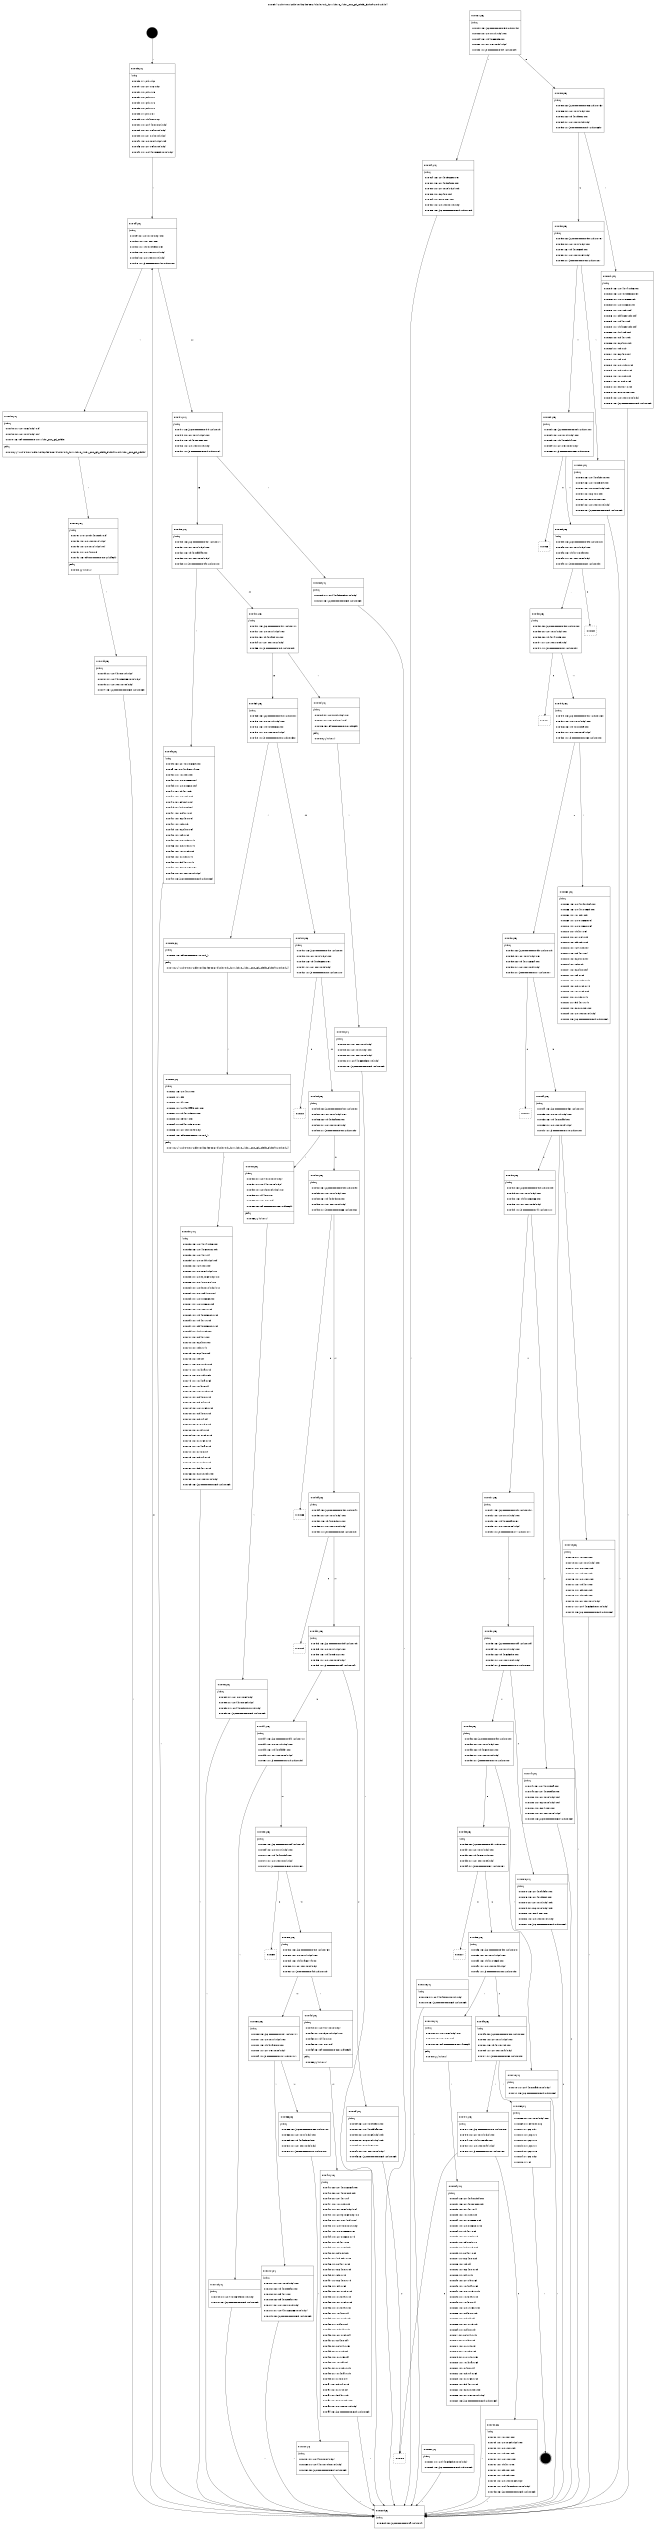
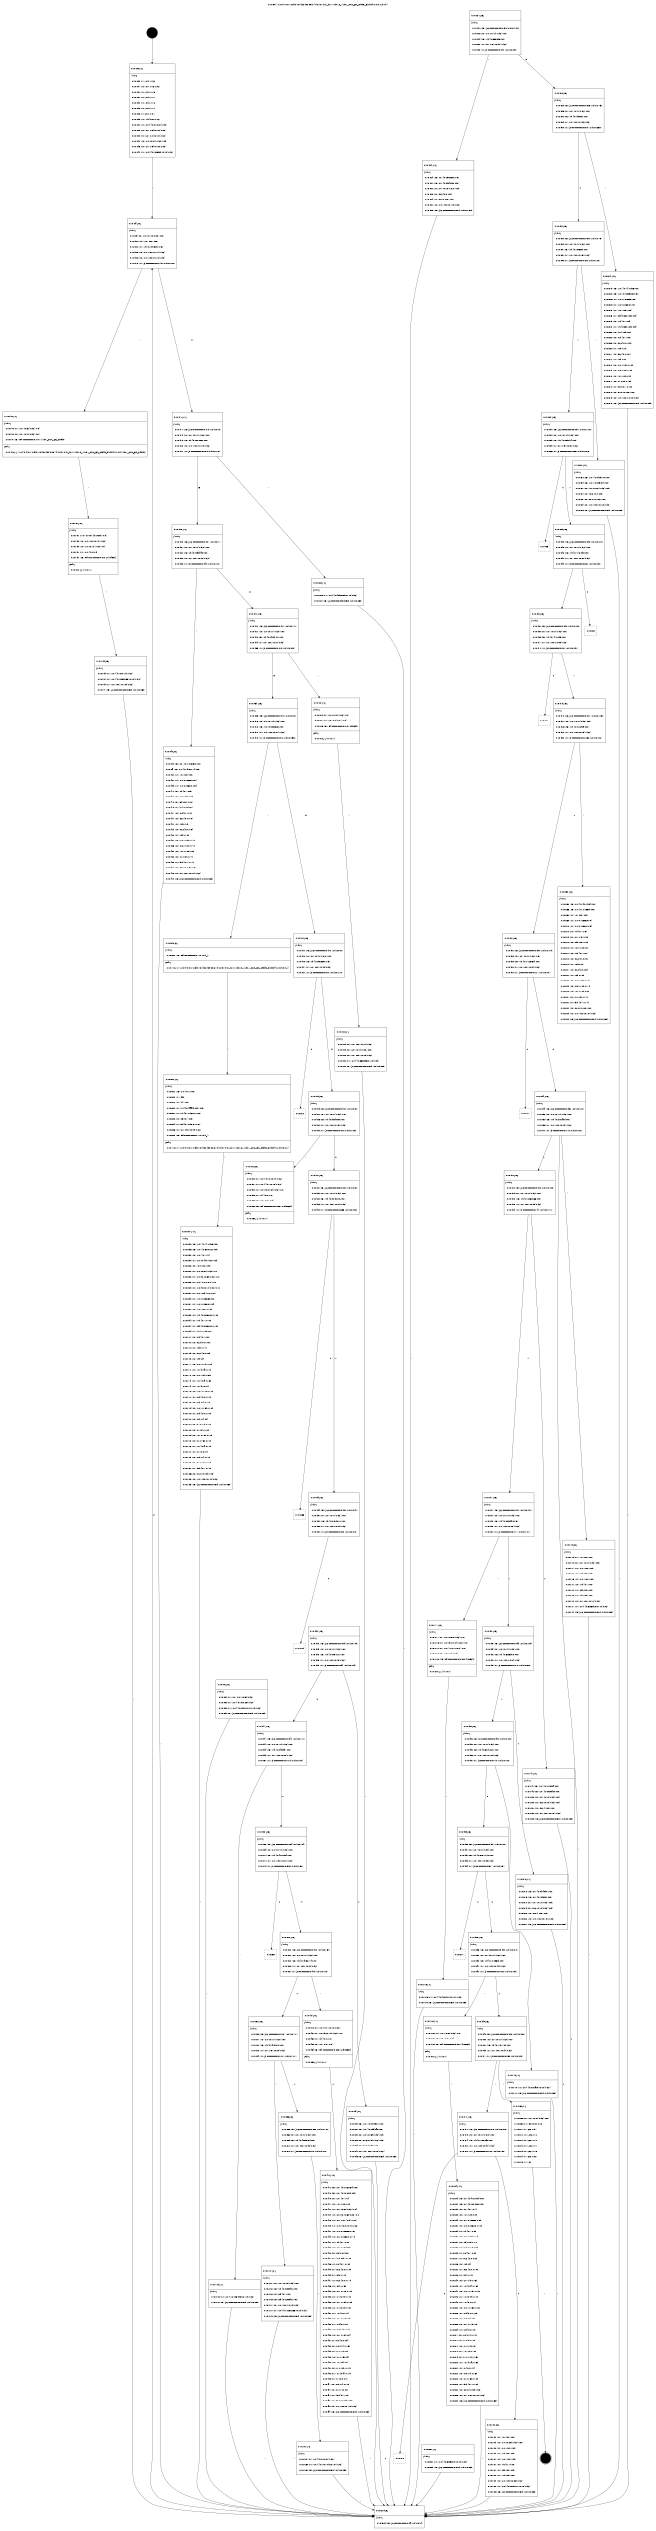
edge "0x401eaa [30]" -> "0x401ec8 [23]": removed, label "1"
edge "0x401bbf [25]" -> "0x401bd8 [25]": removed, label "21"
node "0x402211 [20]": added
edge "0x401edf [27]" -> "0x401e30": now "0x401edf [27]" -> "0x40252d [5]"
